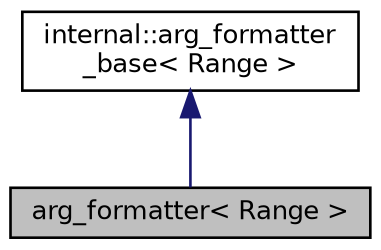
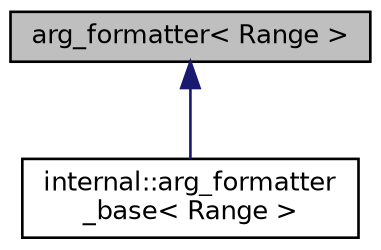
edge "arg_formatter< Range >" -> "internal::arg_formatter _base< Range >": reversed
